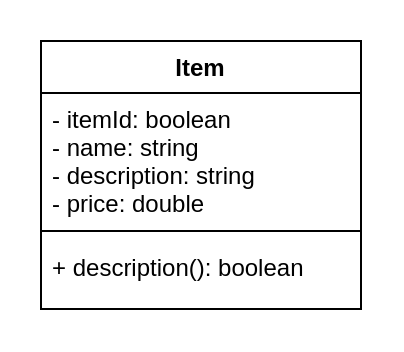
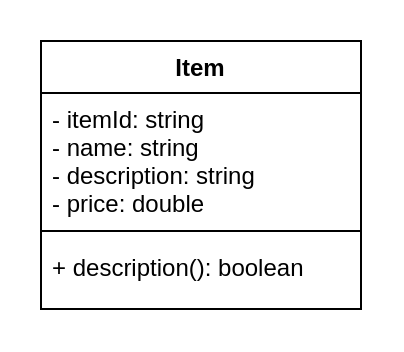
node "- itemId: boolean - name: string - description: string - price: double": label "- itemId: boolean - name: string - description: string - price: double" -> "- itemId: string - name: string - description: string - price: double"
